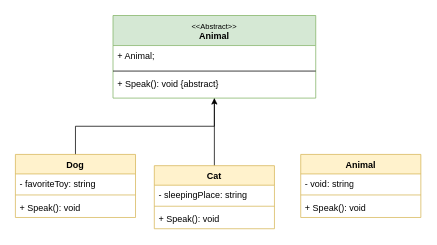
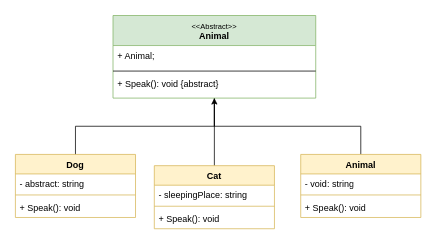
edge "Dog" -> "<<Abstract>> Animal": arrowhead classic -> none
edge "Animal" -> "<<Abstract>> Animal": added
node "- favoriteToy: string": label "- favoriteToy: string" -> "- abstract: string"
